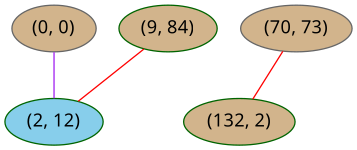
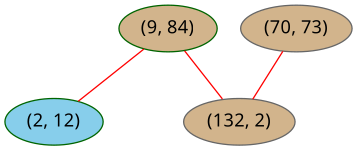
node "(0, 0)": removed
edge "(9, 84)" -- "(132, 2)": added
node "(132, 2)": color darkgreen -> gray40
